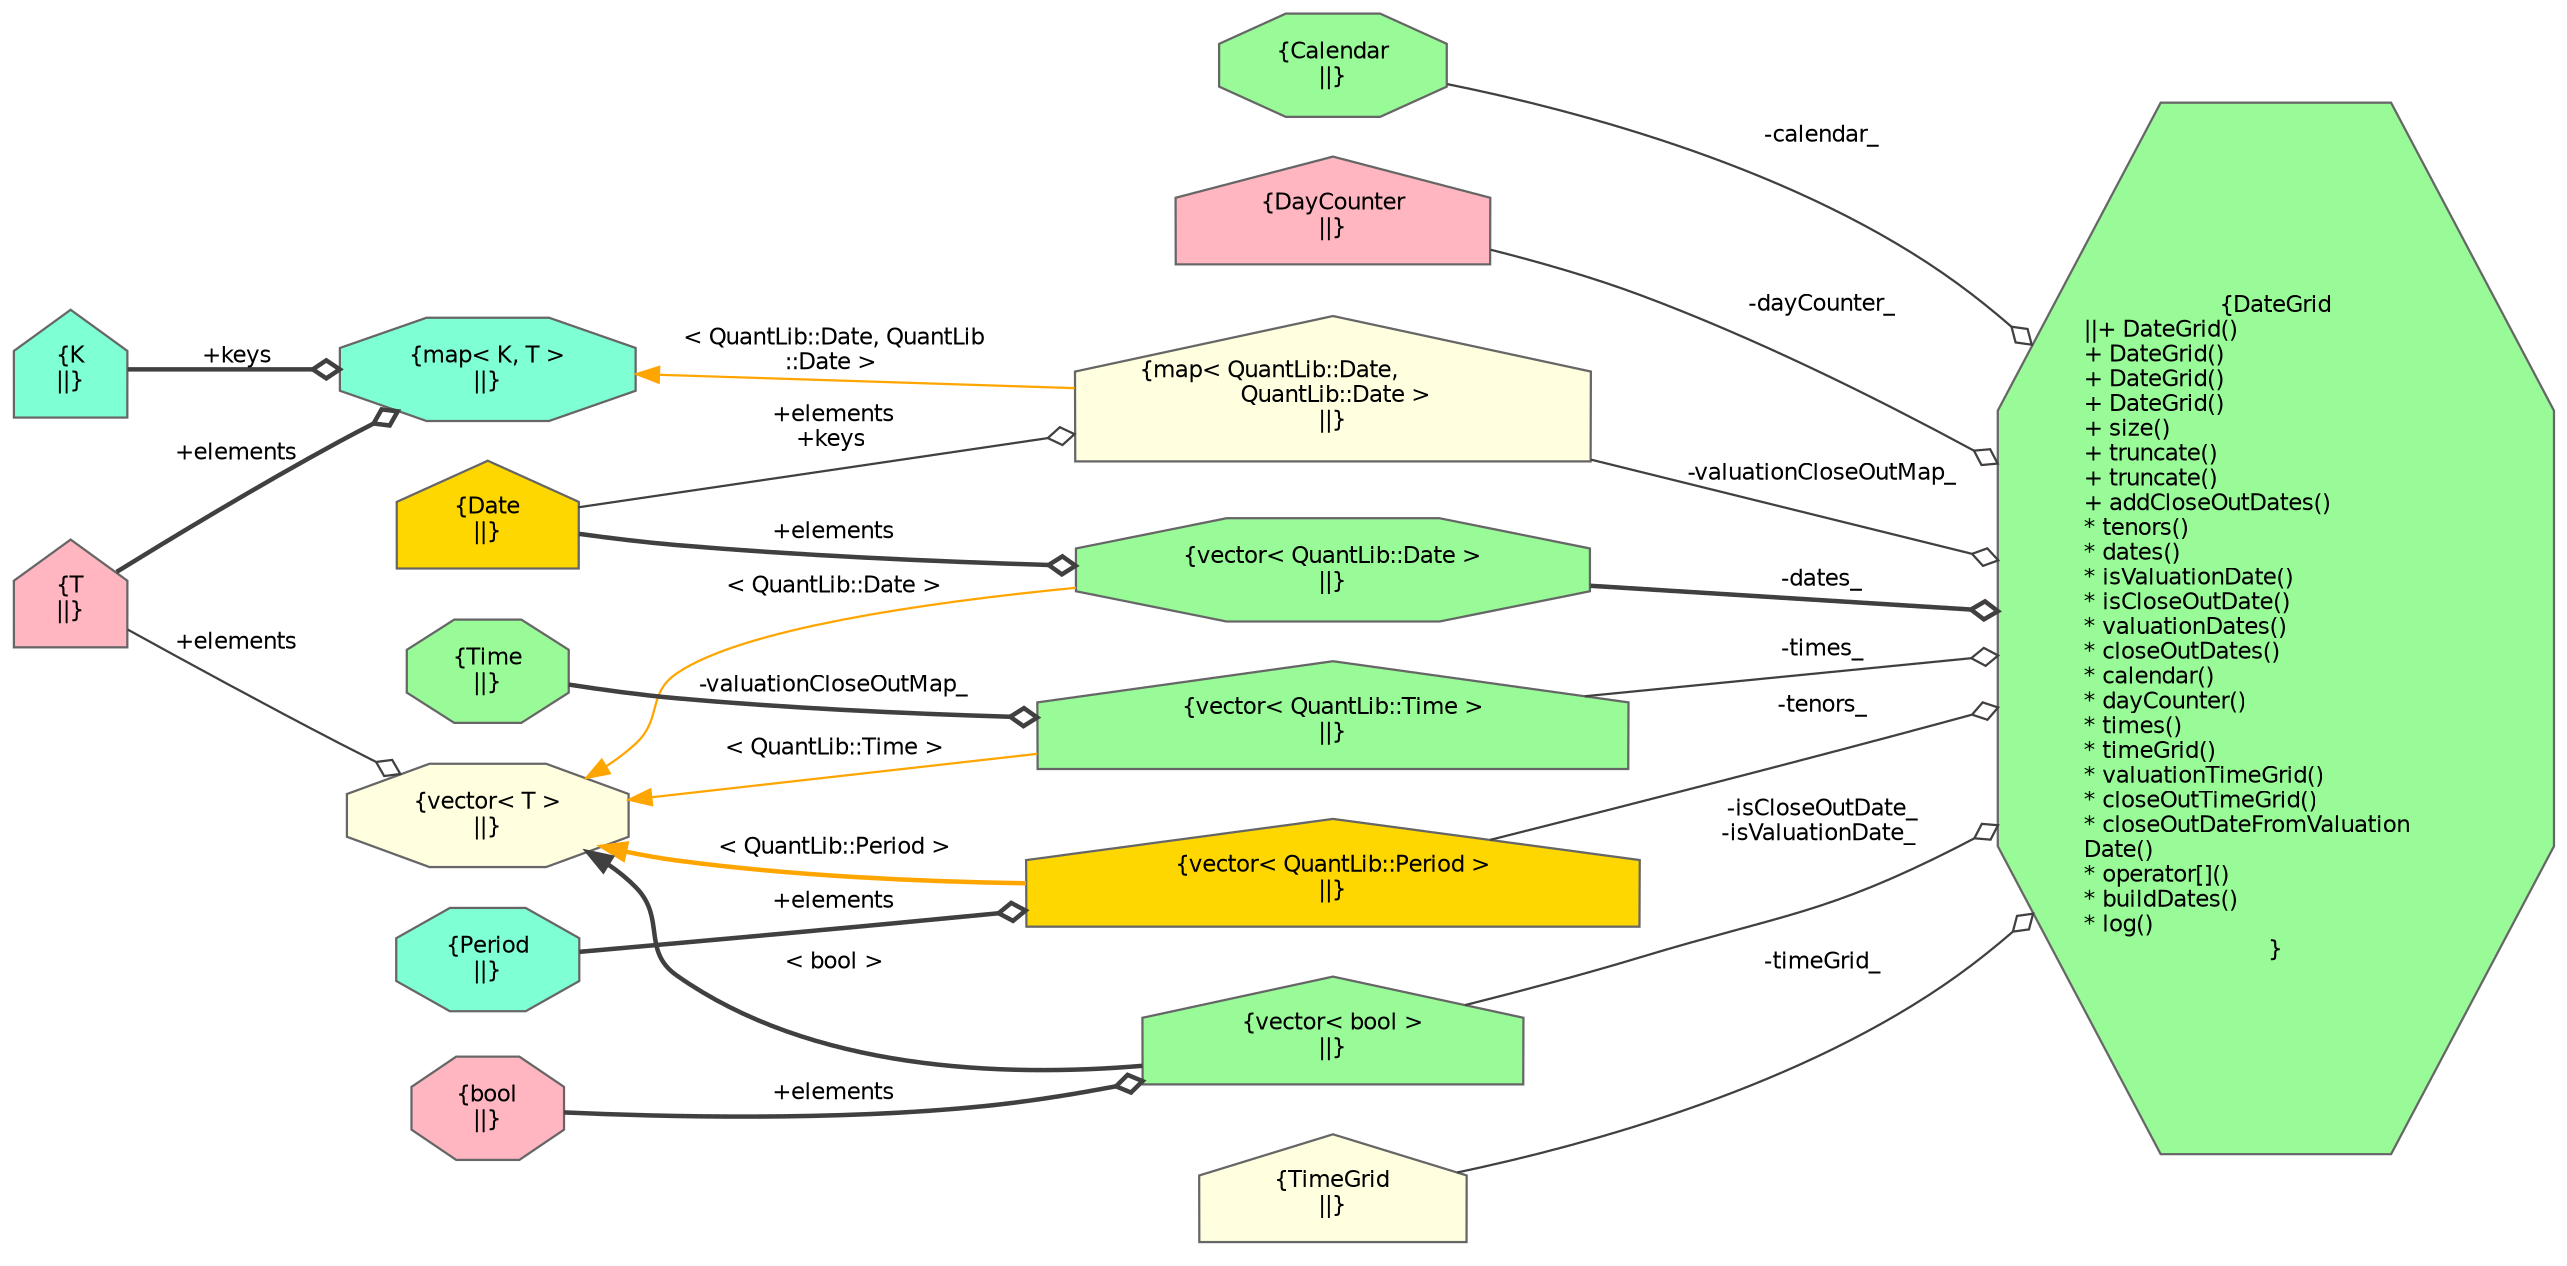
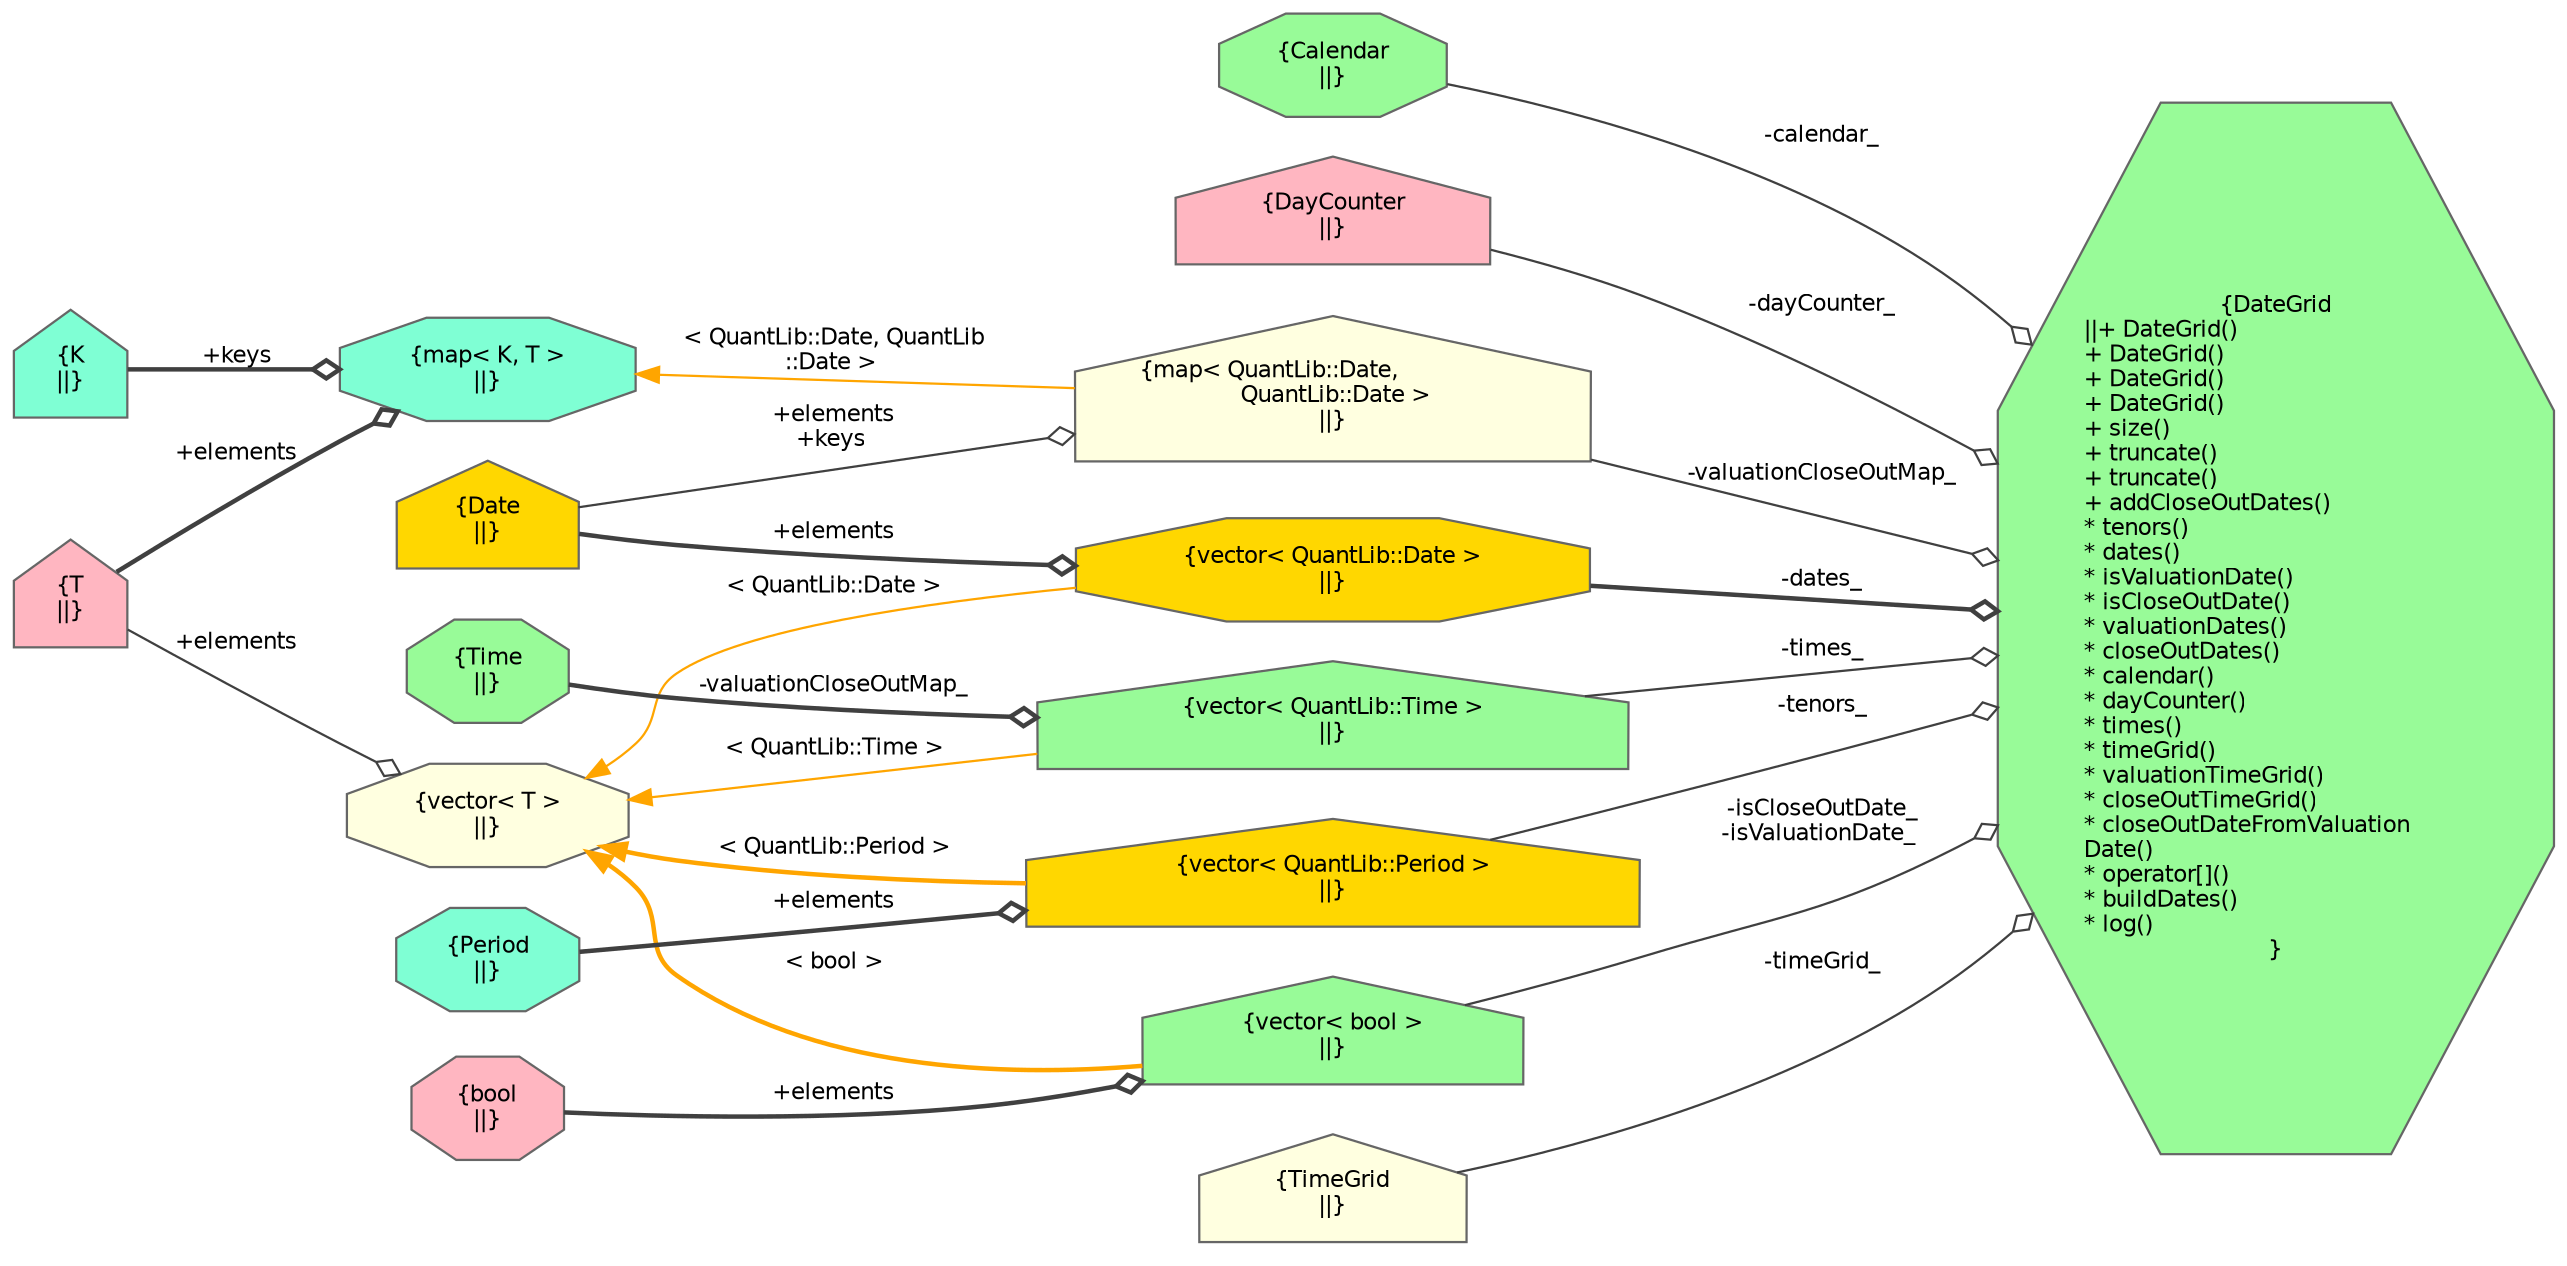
node "{vector< QuantLib::Date > ||}": fillcolor palegreen -> gold
edge "{vector< bool > ||}" -> "{vector< T > ||}": color grey25 -> orange
